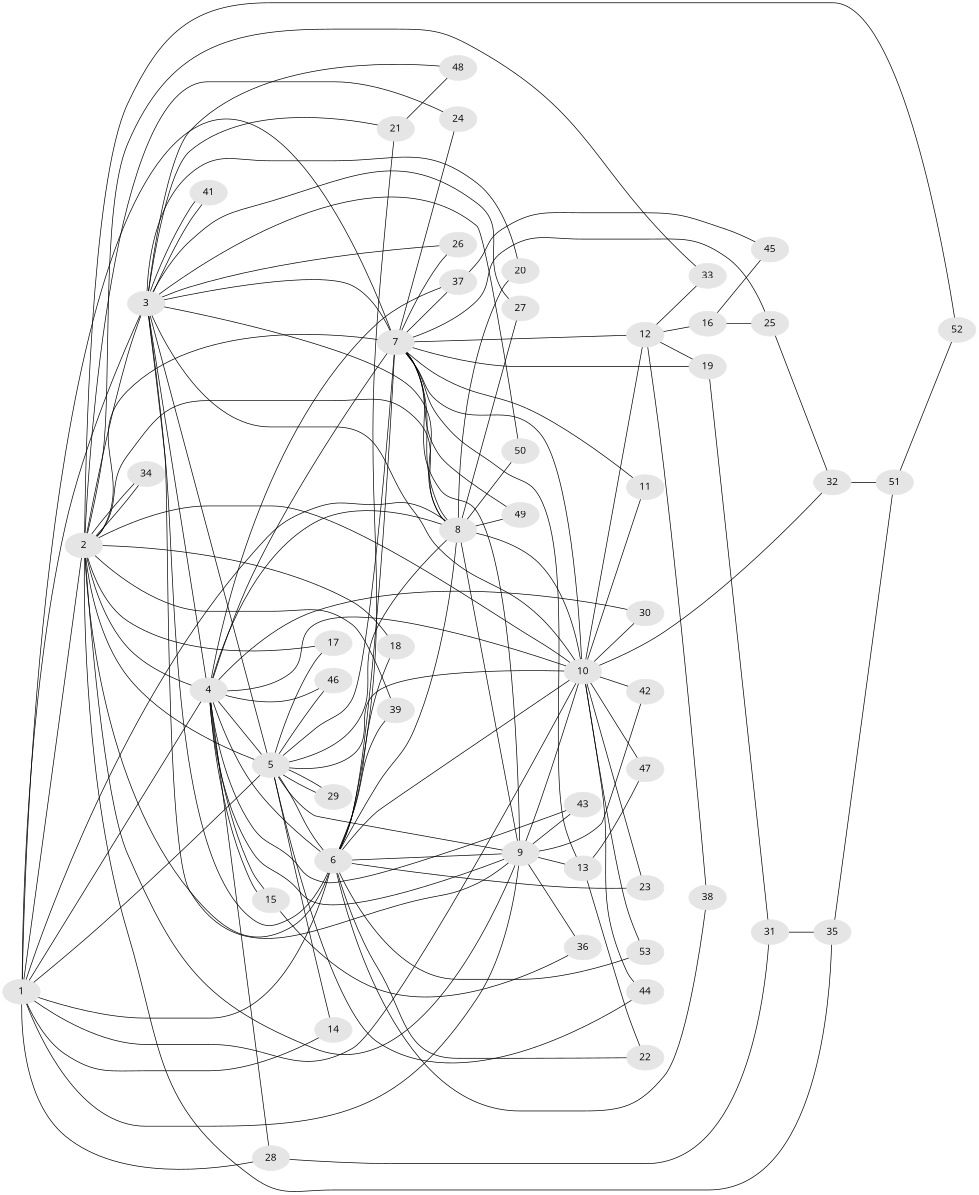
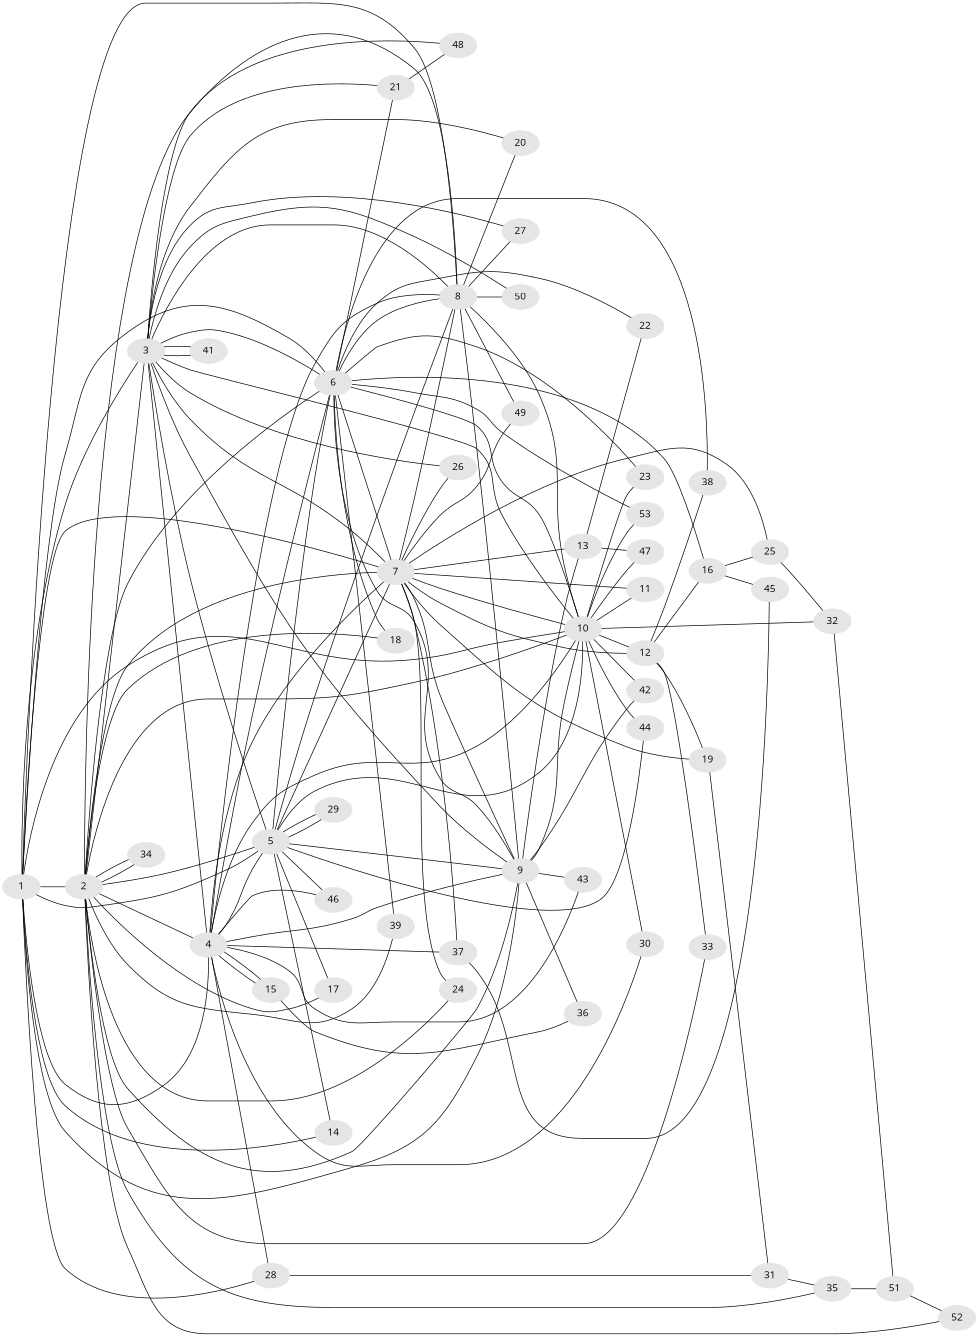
edge "6" -- "16": added
